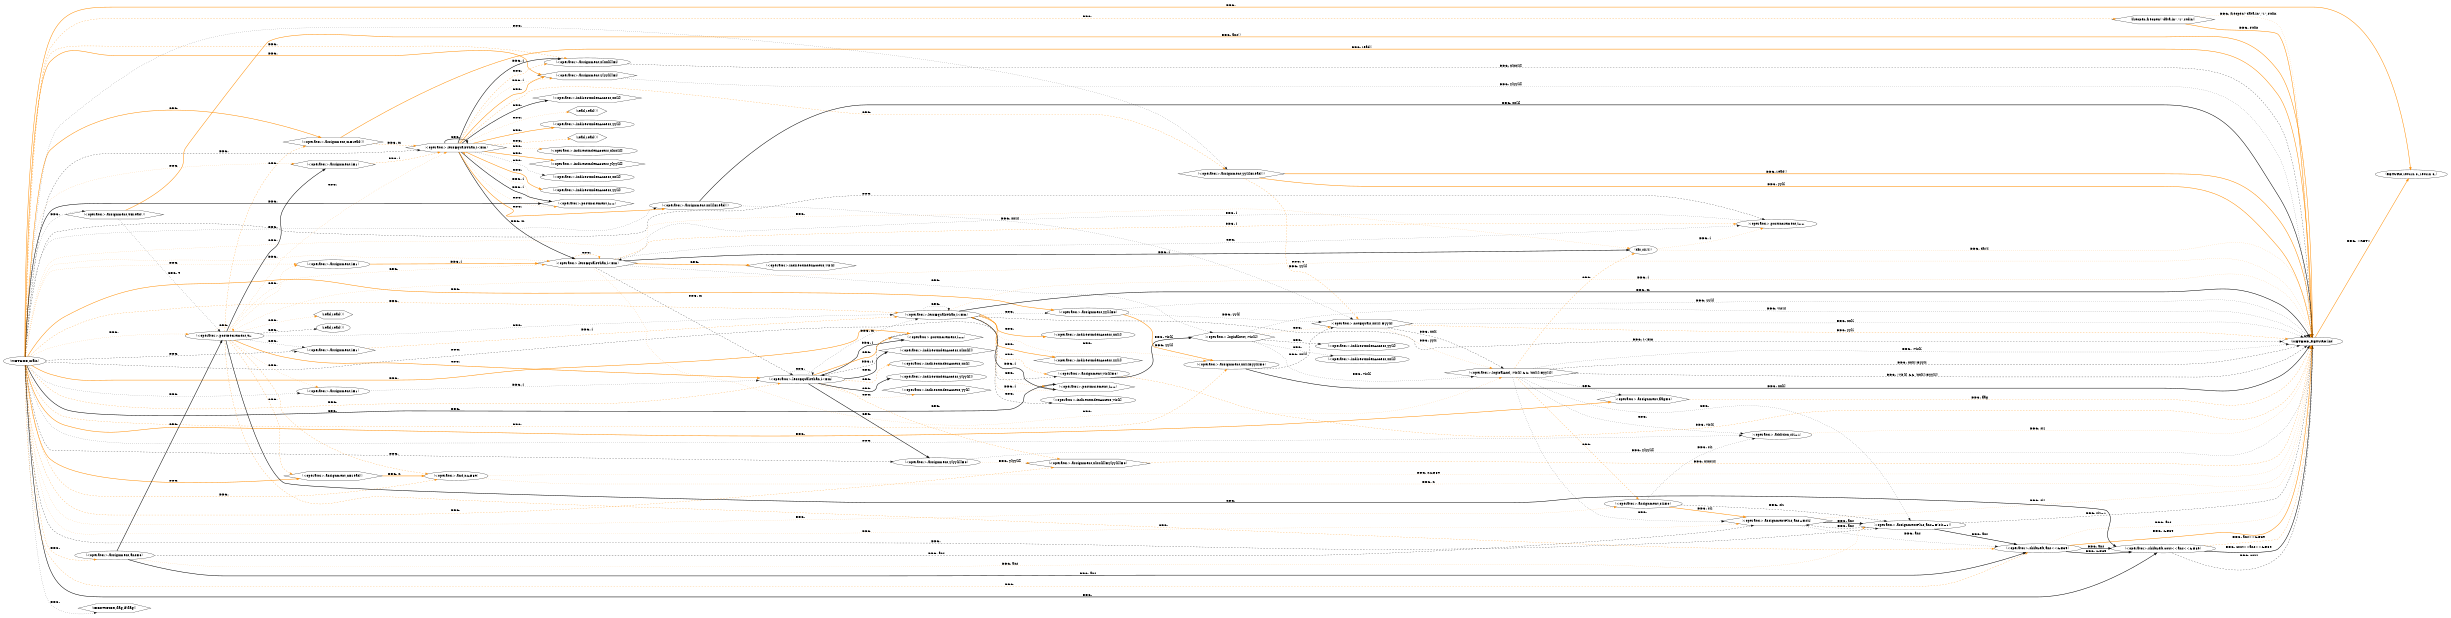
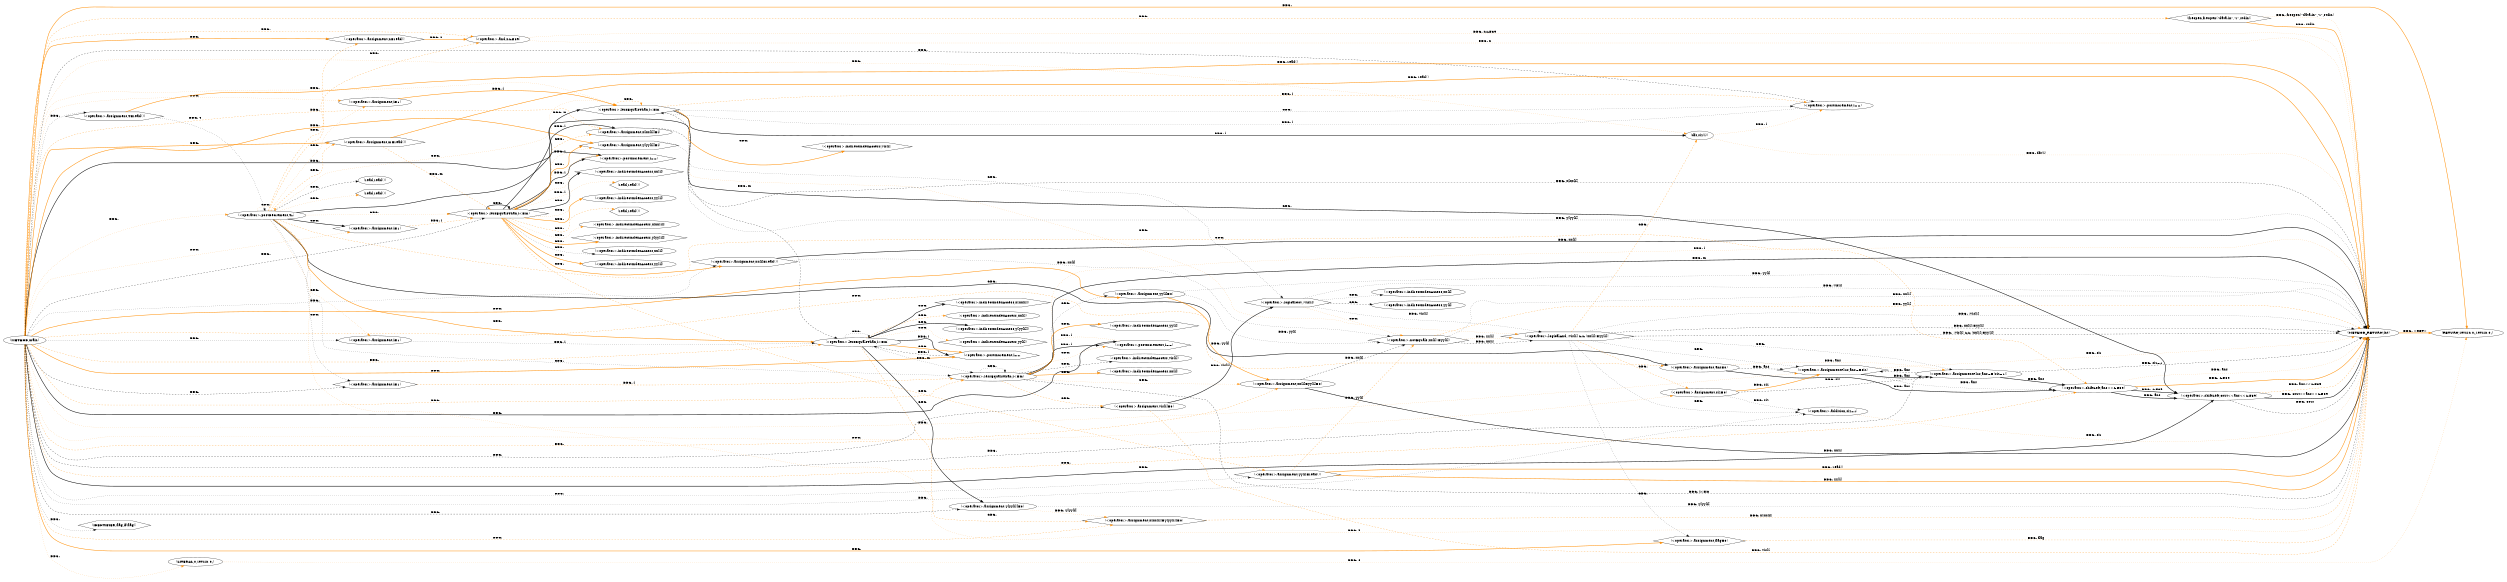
edge "(<operator>.assignment,T=read())" -> "(METHOD_RETURN,int)": label "DDG: ans()" -> "DDG: read()"
node "(<operator>.assignment,xx[i]=read())": shape ellipse -> hexagon
edge "(<operator>.assignment,T=read())" -> "(<operator>.postDecrement,T--)": label "CDG: T" -> "DDG: T"
edge "(<operator>.assignment,ans=0)" -> "(<operator>.postDecrement,T--)": reversed
node "(LITERAL,0,return 0;)": added
